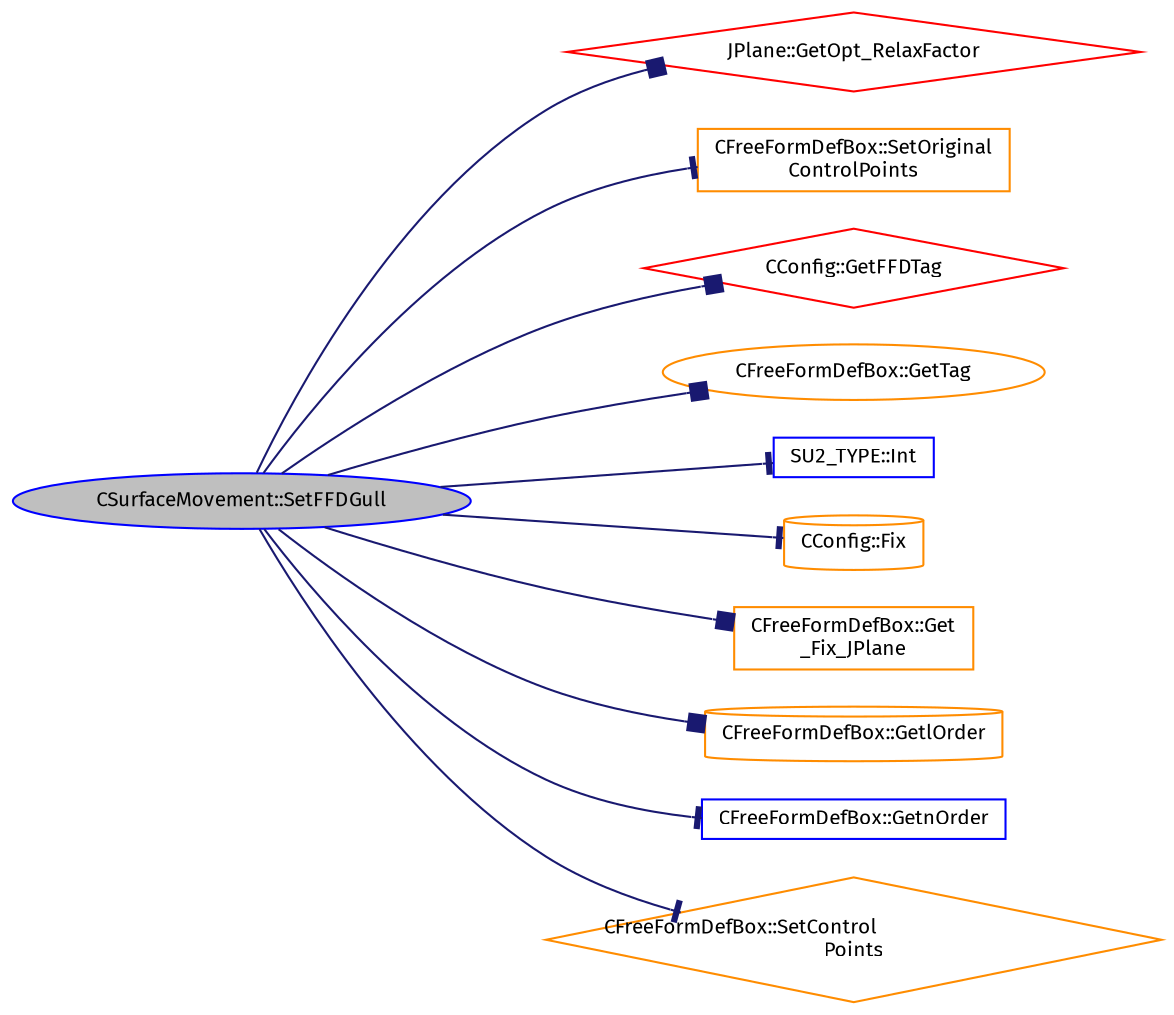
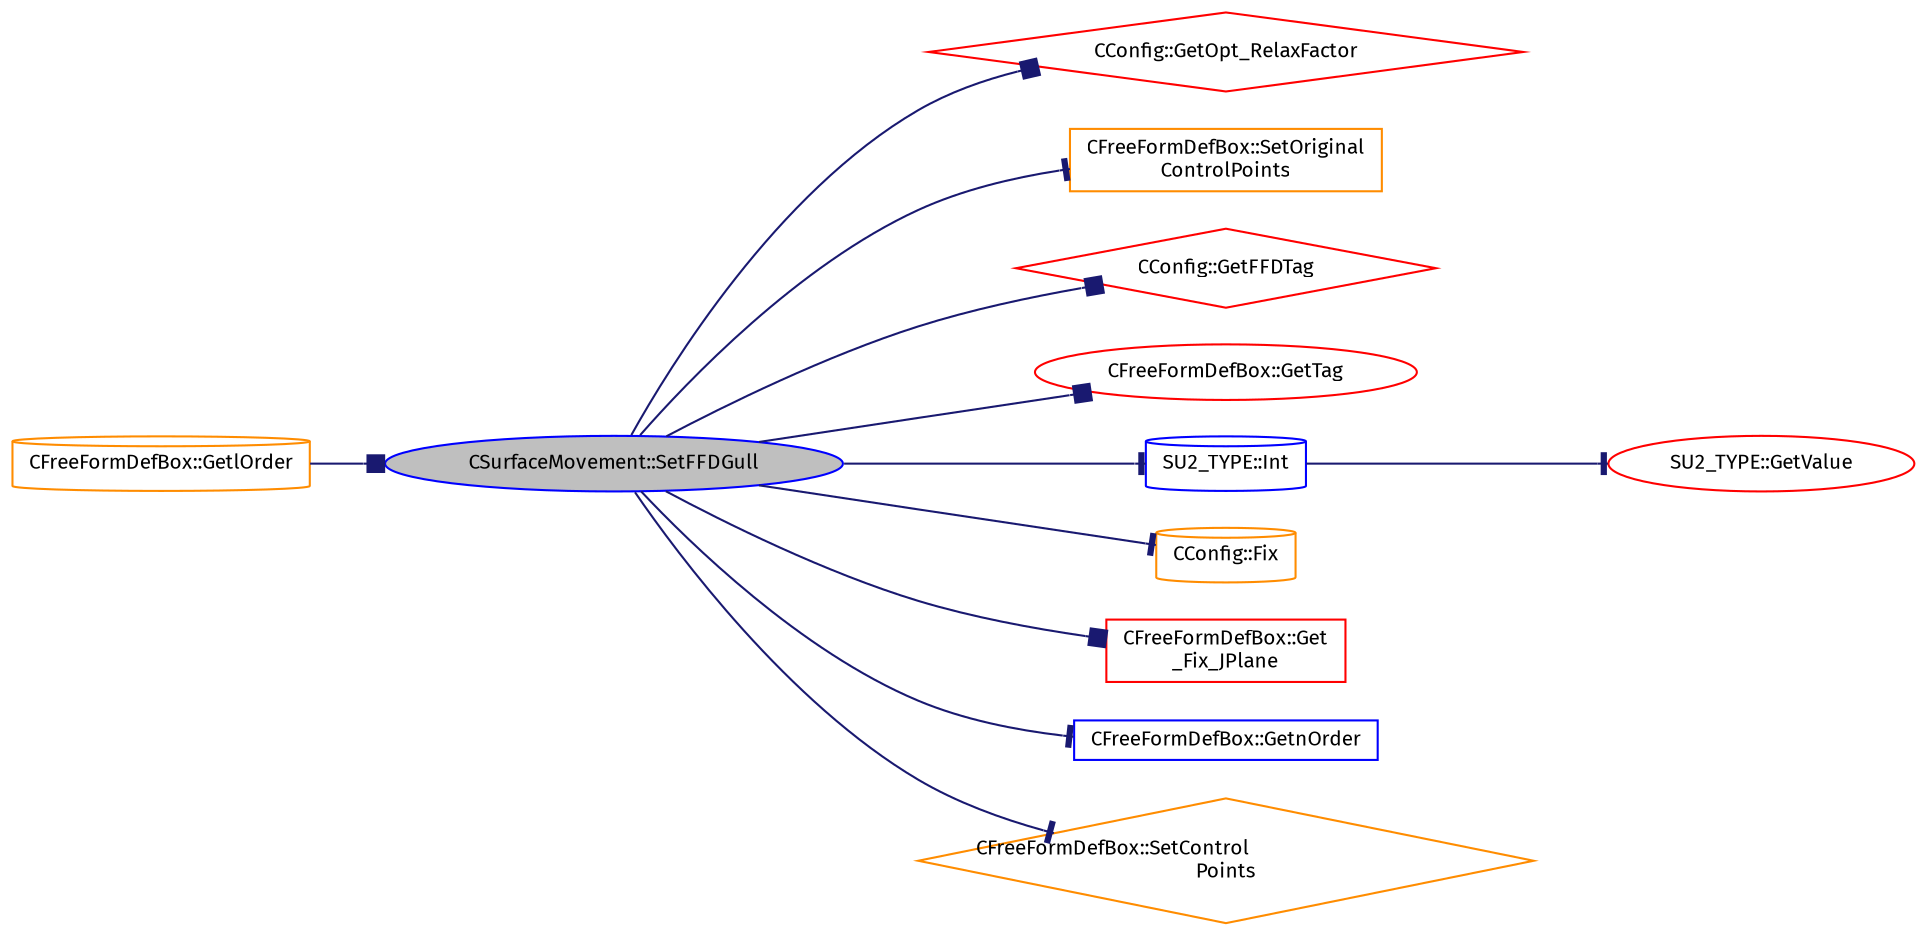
node "JPlane::GetOpt_RelaxFactor": label "JPlane::GetOpt_RelaxFactor" -> "CConfig::GetOpt_RelaxFactor"
node "CFreeFormDefBox::GetTag": color darkorange -> red
node "SU2_TYPE::Int": shape box -> cylinder
node "SU2_TYPE::GetValue": added
node "CFreeFormDefBox::Get _Fix_JPlane": color darkorange -> red
edge "CSurfaceMovement::SetFFDGull" -> "CFreeFormDefBox::GetlOrder": reversed
